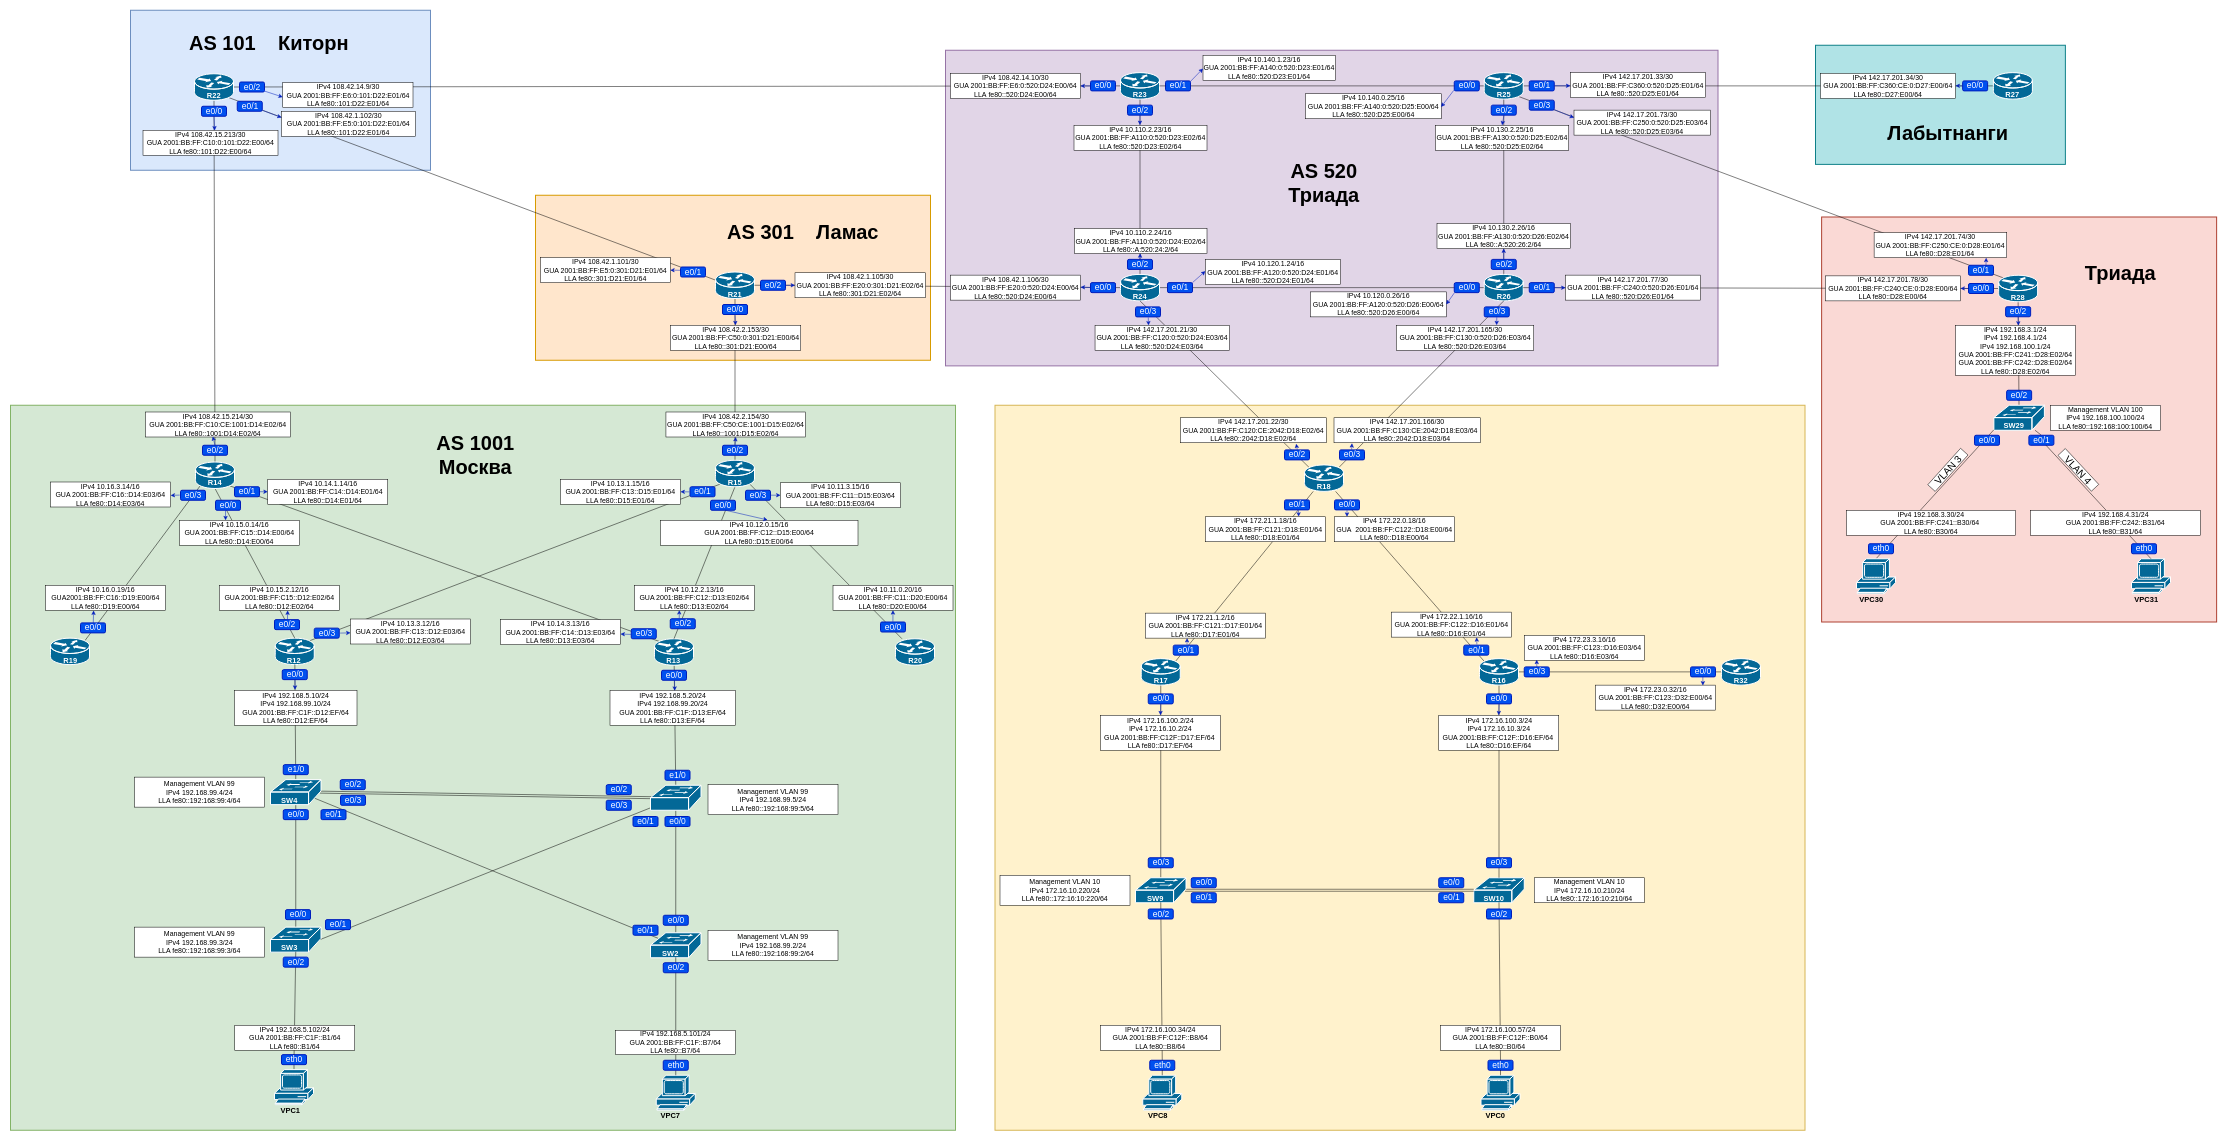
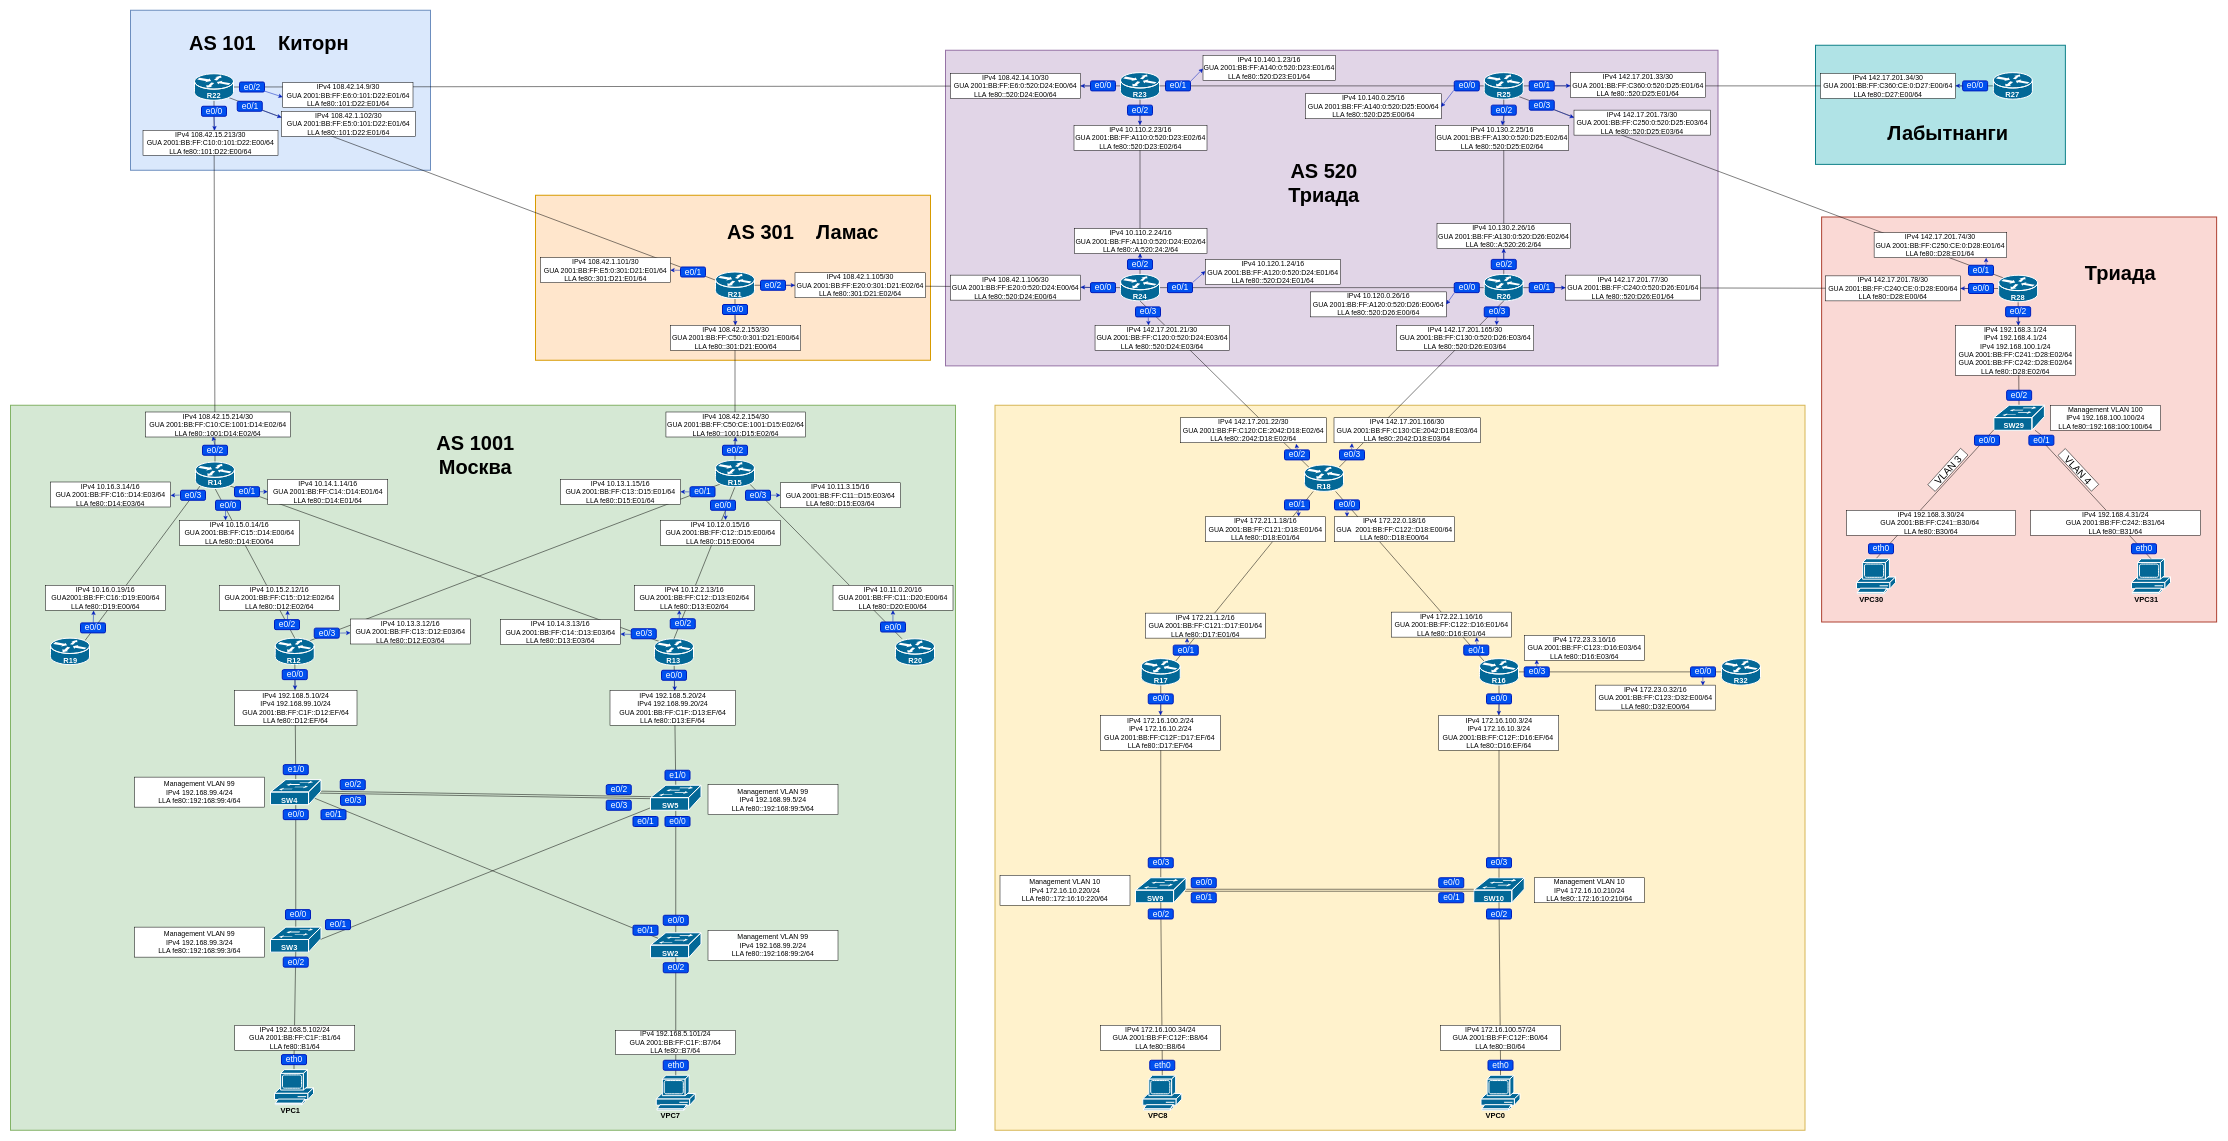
node "IPv4 10.12.0.15/16 GUA 2001:BB:FF:C12::D15:E00/64 LLA fe80::D15:E00/64": size 198x25 -> 120x25
node "SW5": added
